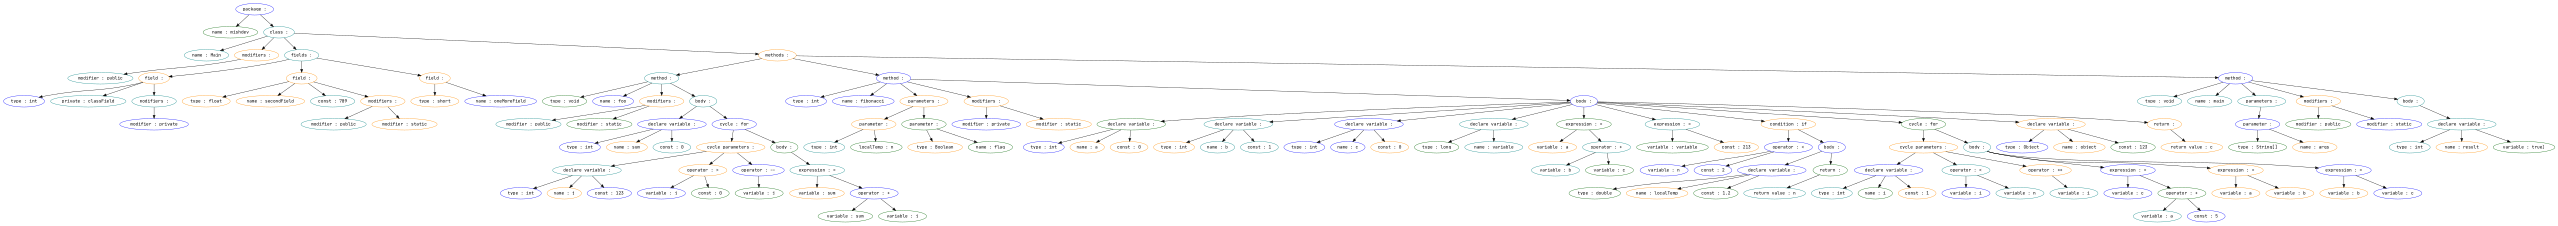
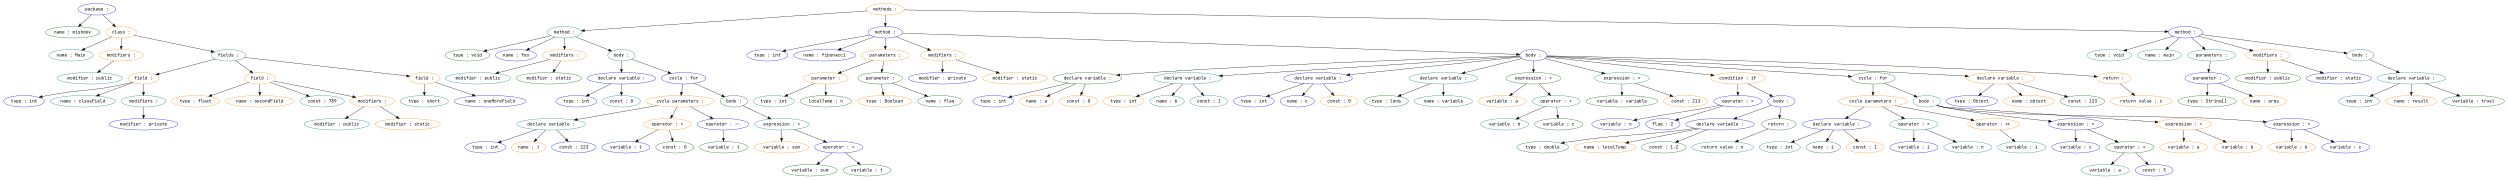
node "class :": color teal -> darkorange
edge "class :" -> "methods :": removed
node "private : classField": label "private : classField" -> "name : classField"
node "type : short": color darkorange -> teal
node "name : sum": removed
node "const : 2": label "const : 2" -> "flag : 2"
